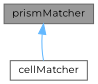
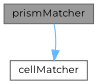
edge "cellMatcher" -> "prismMatcher": reversed
